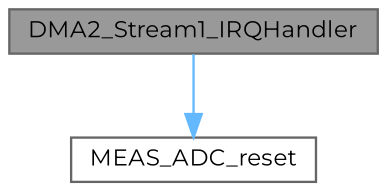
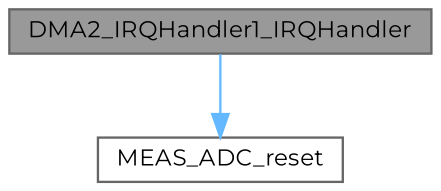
node "DMA2_Stream1_IRQHandler": label "DMA2_Stream1_IRQHandler" -> "DMA2_IRQHandler1_IRQHandler"
